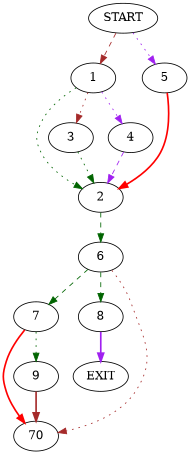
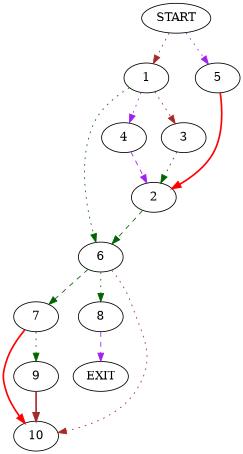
edge "START" -> "1": style dashed -> dotted
edge "1" -> "2": now "1" -> "6"
edge "6" -> "8": style dashed -> dotted
edge "8" -> "EXIT": style bold -> dashed
node "70": label "70" -> "10"
